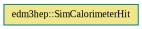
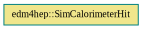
node "edm3hep::SimCalorimeterHit": label "edm3hep::SimCalorimeterHit" -> "edm4hep::SimCalorimeterHit"
